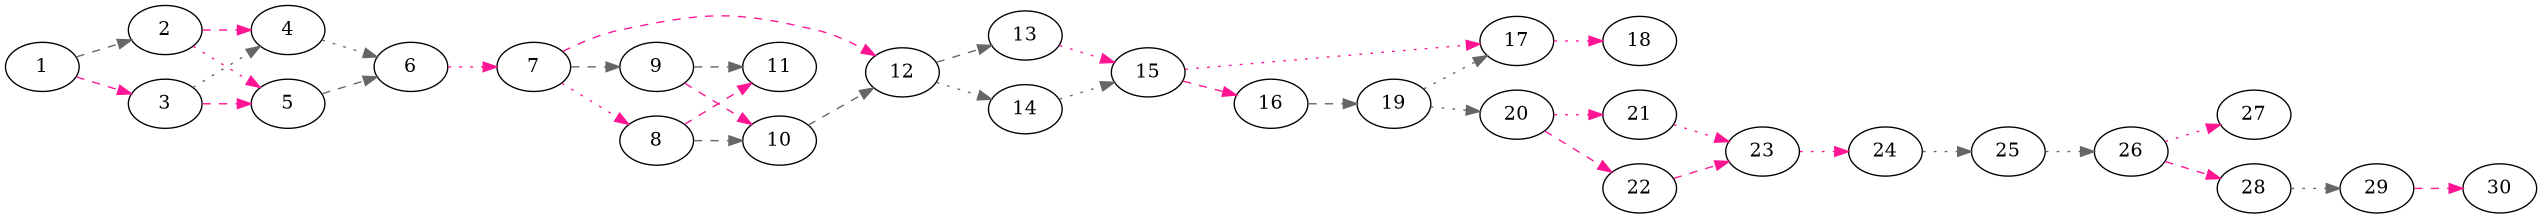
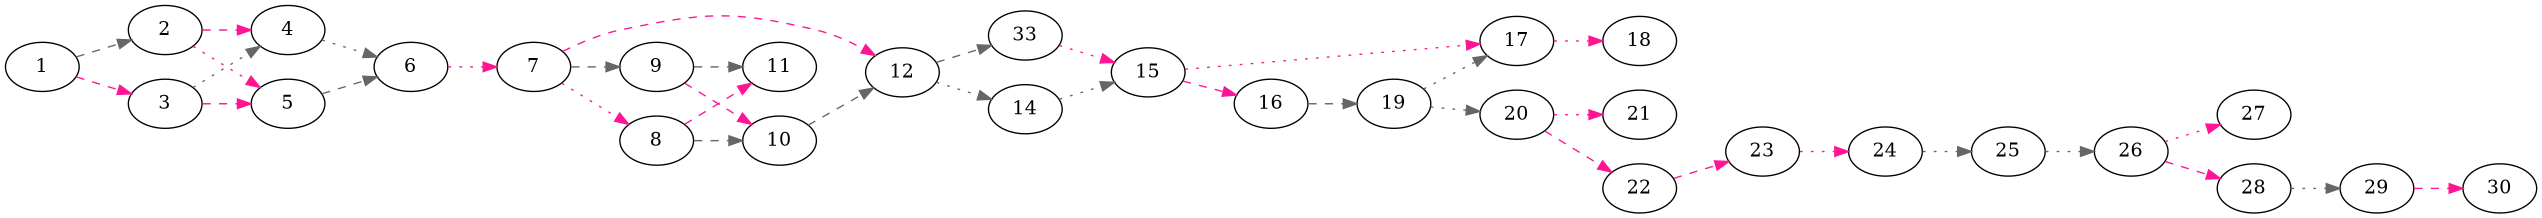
node "13": label "13" -> "33"
edge "21" -> "23": removed
